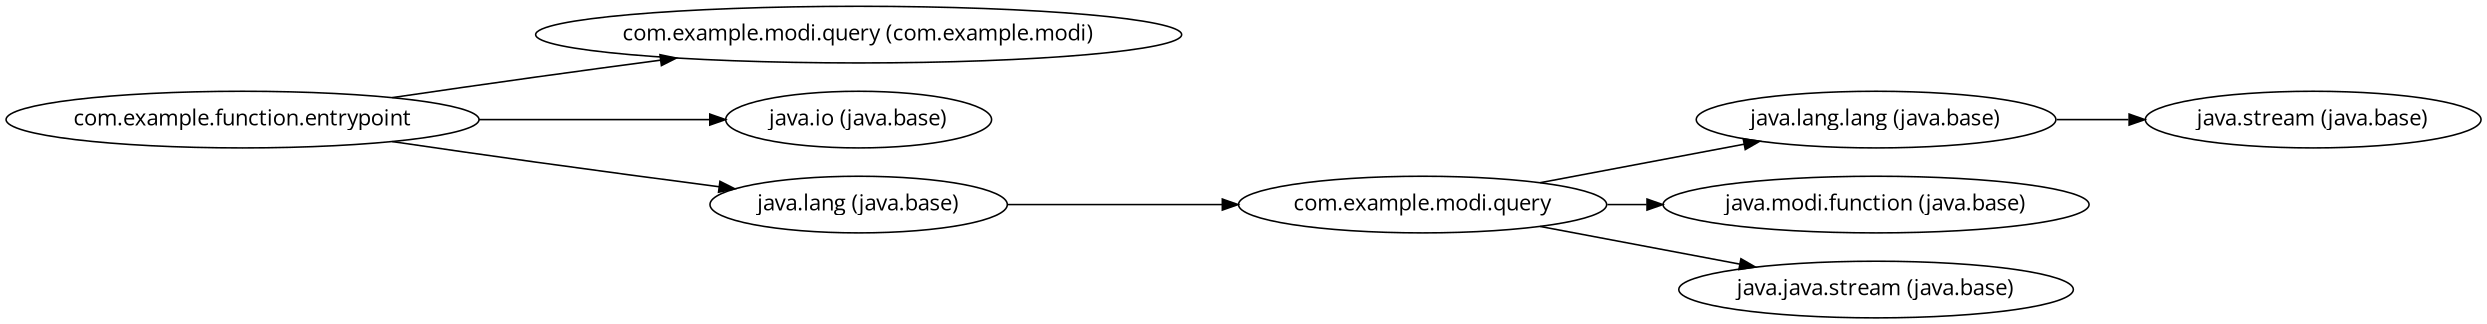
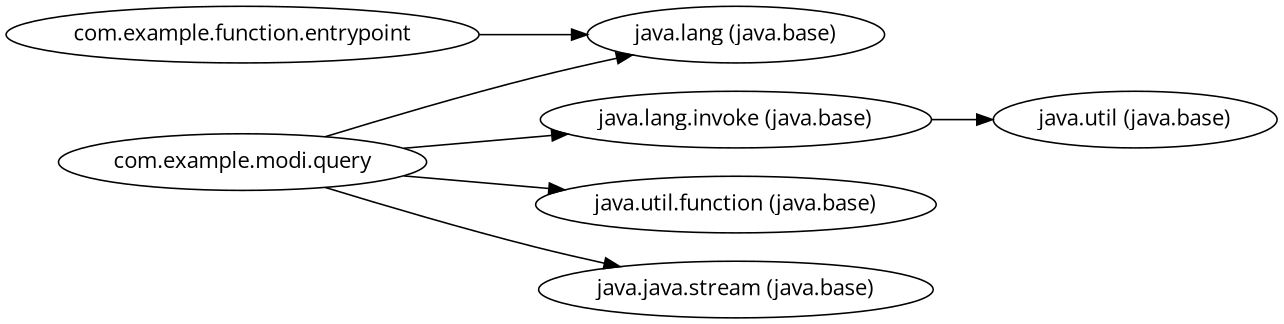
node "com.example.modi.query (com.example.modi)": removed
node "java.io (java.base)": removed
node "java.lang.lang (java.base)": label "java.lang.lang (java.base)" -> "java.lang.invoke (java.base)"
node "java.stream (java.base)": label "java.stream (java.base)" -> "java.util (java.base)"
edge "java.lang (java.base)" -> "com.example.modi.query": reversed
node "java.modi.function (java.base)": label "java.modi.function (java.base)" -> "java.util.function (java.base)"
